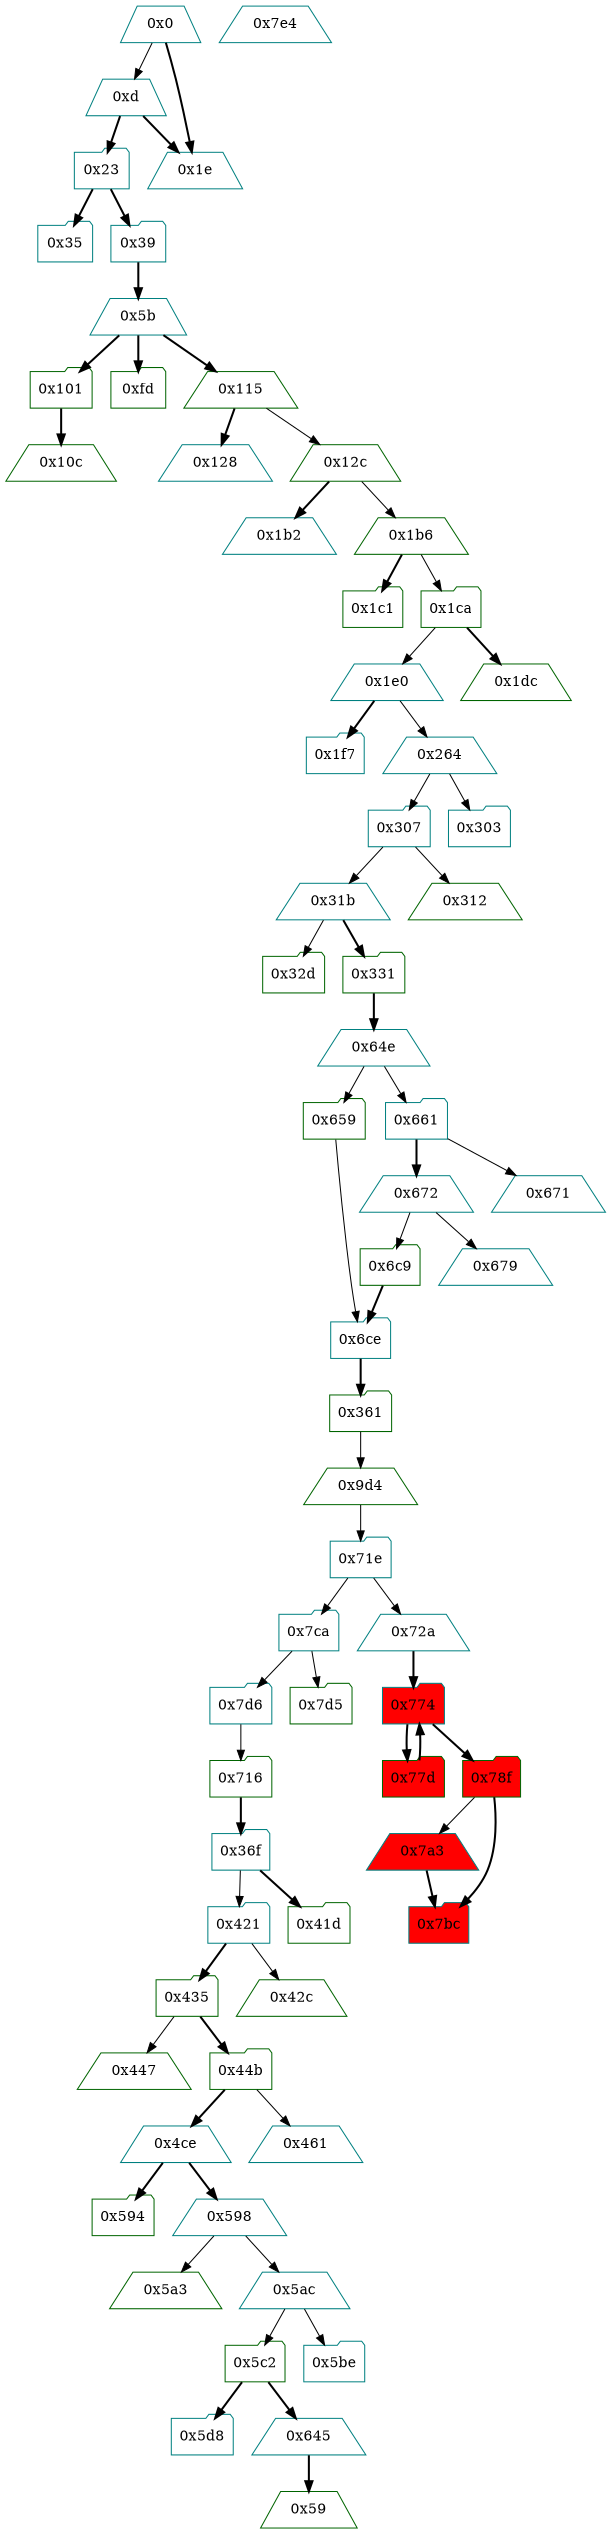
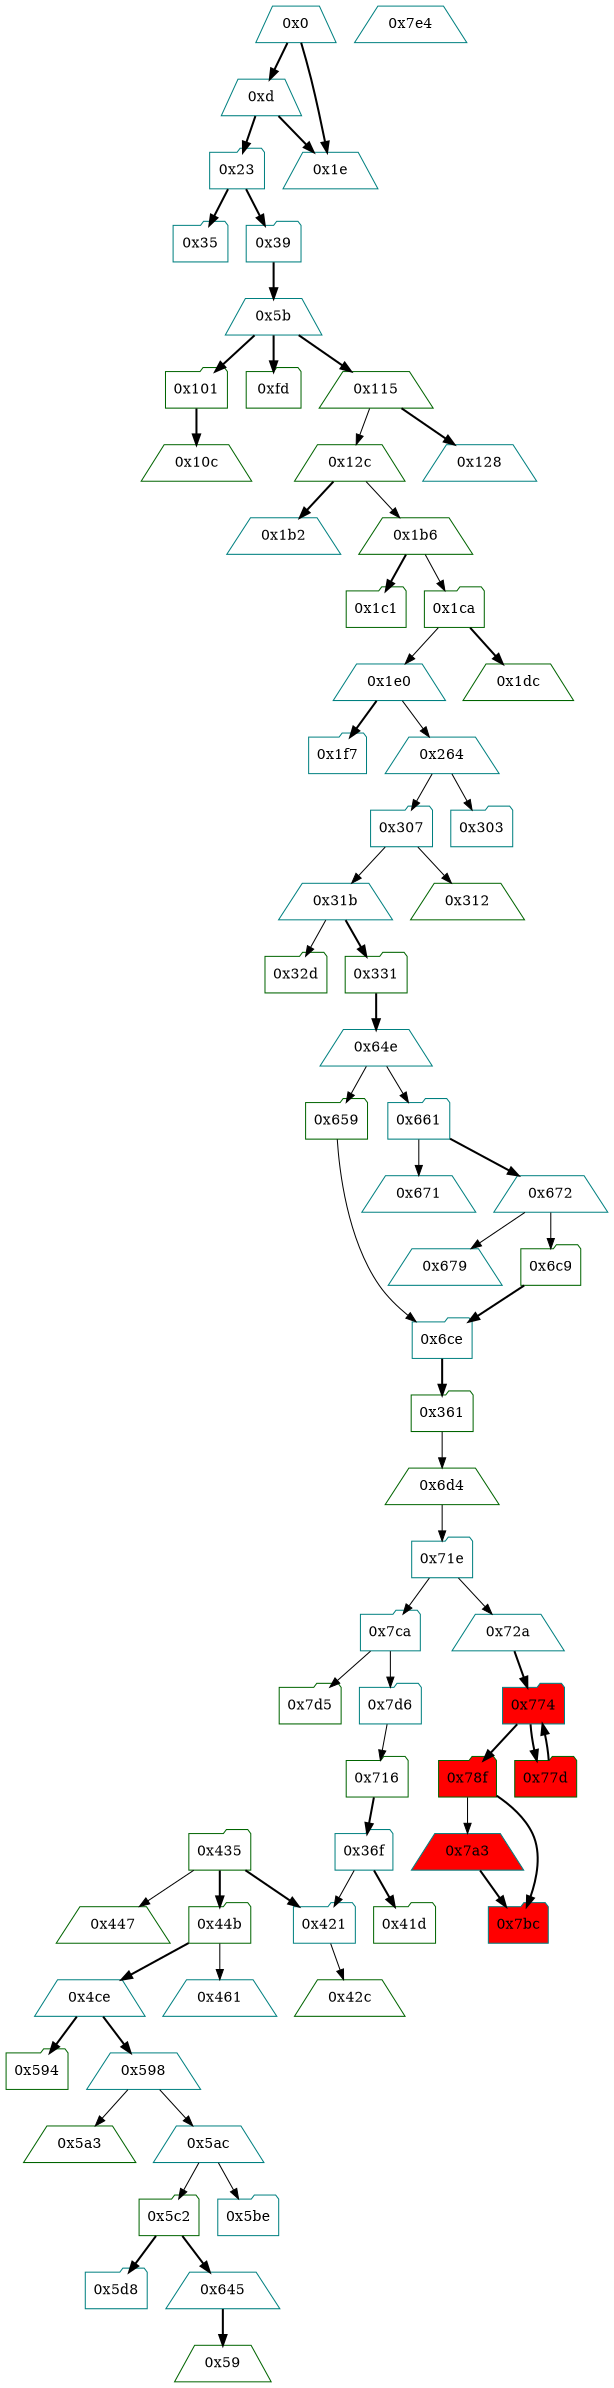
edge "0x0" -> "0xd": style solid -> bold
node "0x9d4": label "0x9d4" -> "0x6d4"
edge "0x421" -> "0x435": reversed
